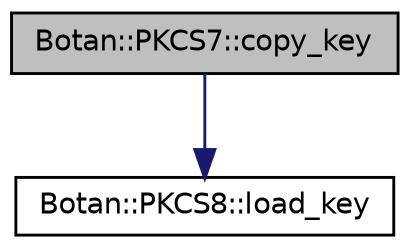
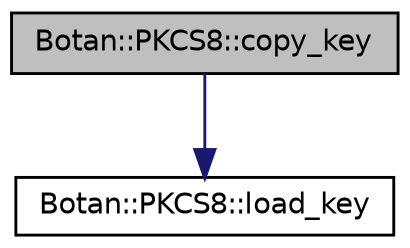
node "Botan::PKCS7::copy_key": label "Botan::PKCS7::copy_key" -> "Botan::PKCS8::copy_key"
